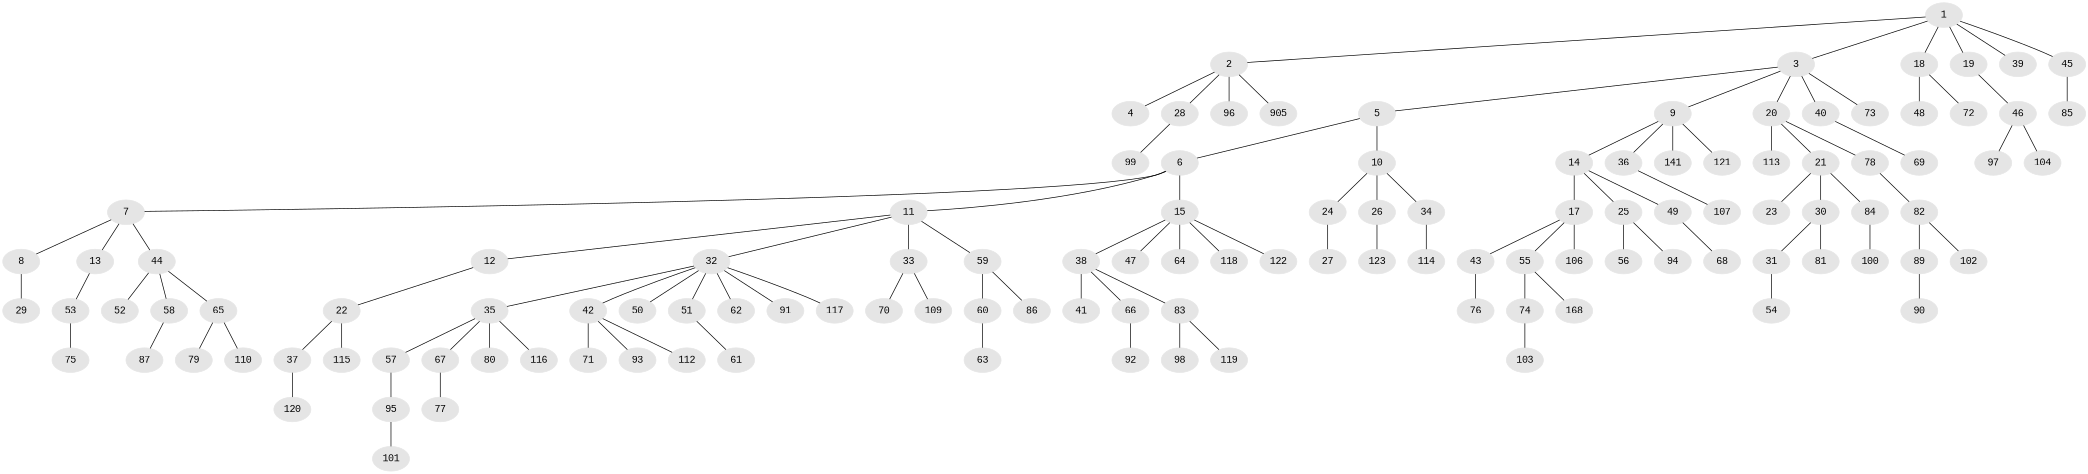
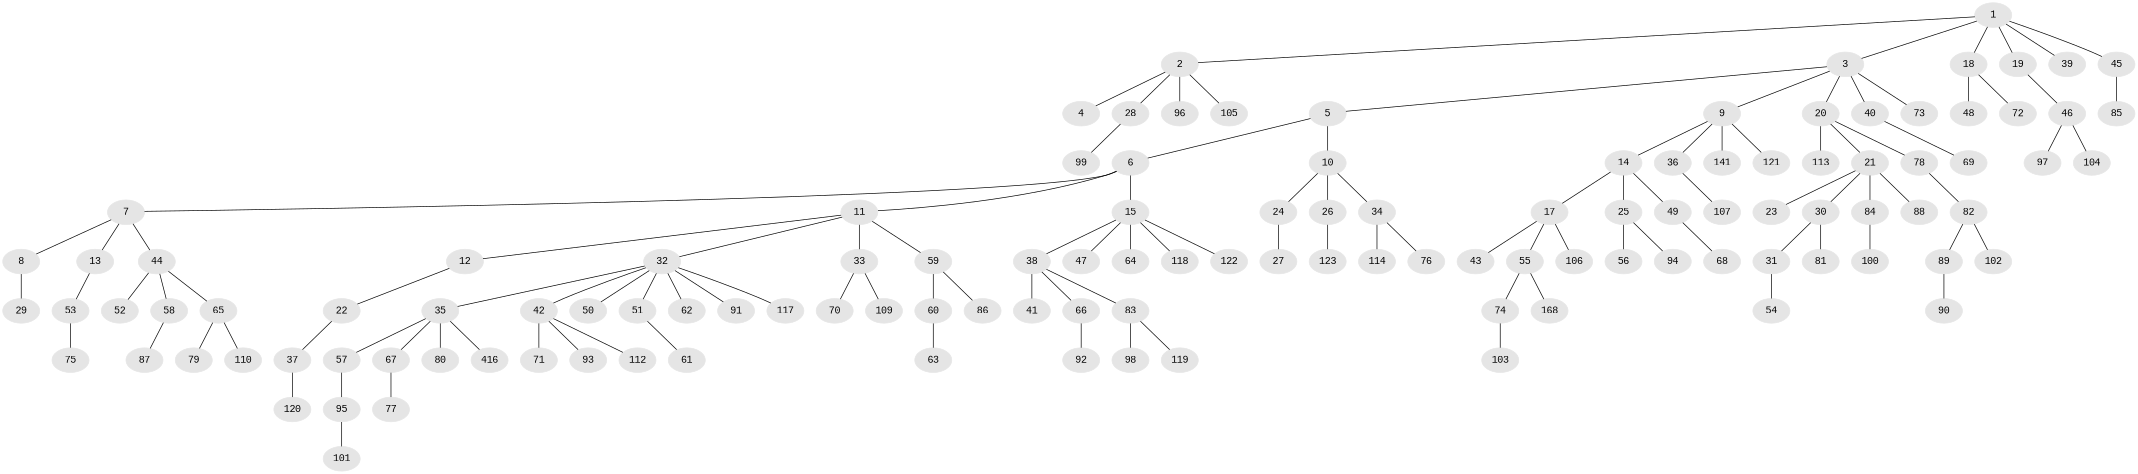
node "905": label "905" -> "105"
node "88": added
edge "43" -- "76": now "34" -- "76"
node "115": removed
node "116": label "116" -> "416"
